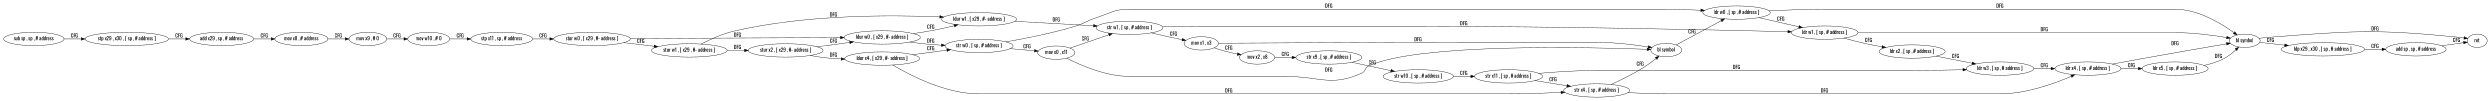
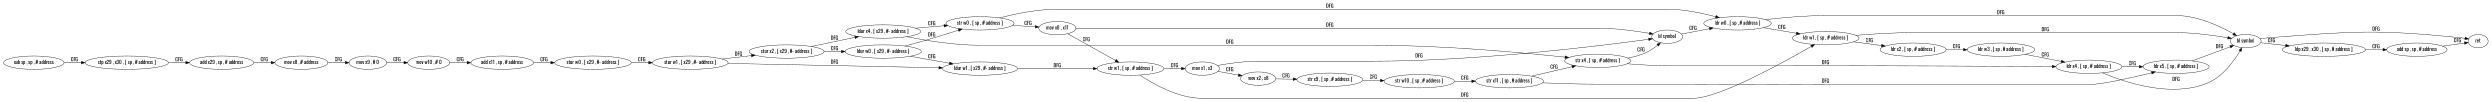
edge "stur w0 , [ x29 , #- address ]" -> "ldur w0 , [ x29 , #- address ]": removed, label "DFG"
node "stp x11 , sp , # address": label "stp x11 , sp , # address" -> "add x11 , sp , # address"
edge "str x11 , [ sp , # address ]" -> "ldr w3 , [ sp , # address ]": now "str x11 , [ sp , # address ]" -> "ldr x5 , [ sp , # address ]"
